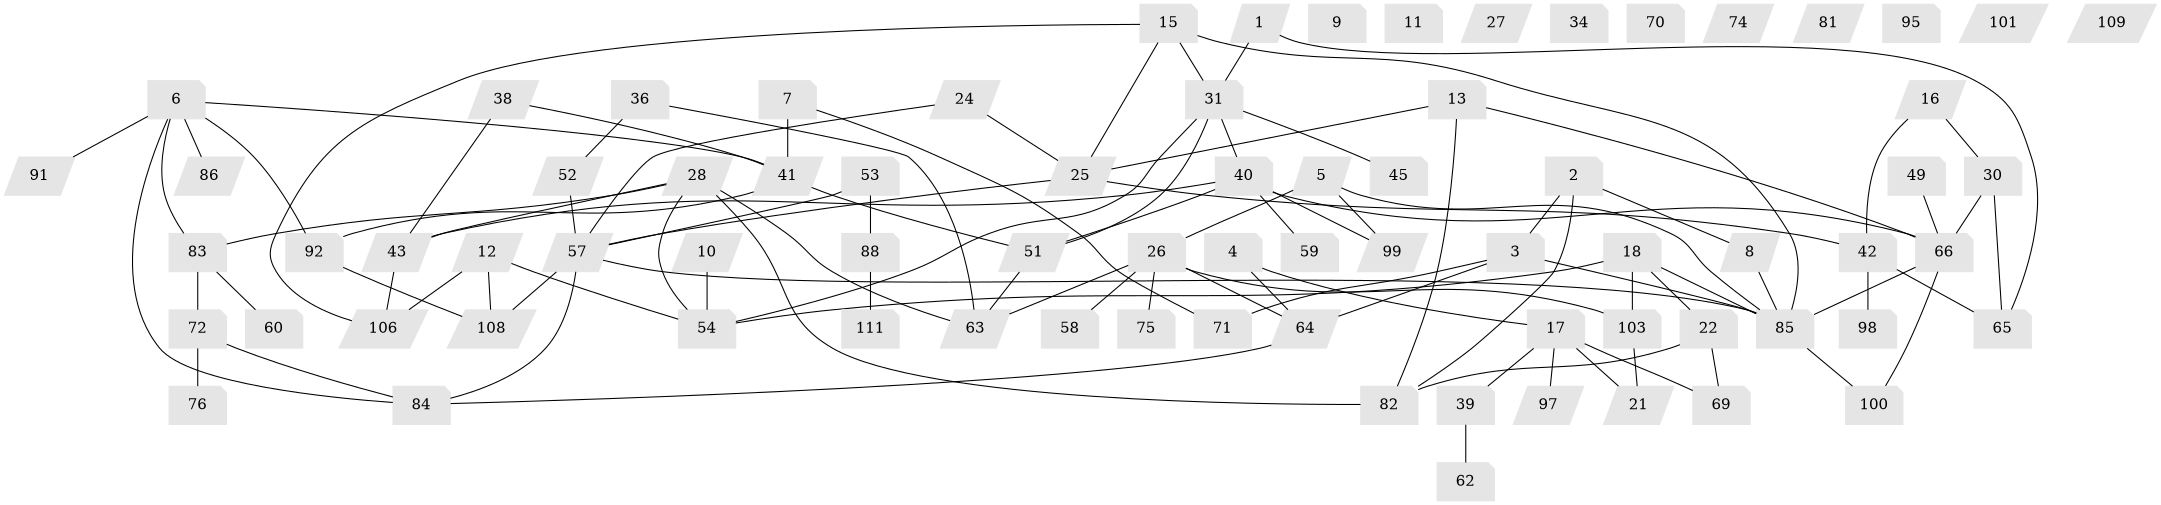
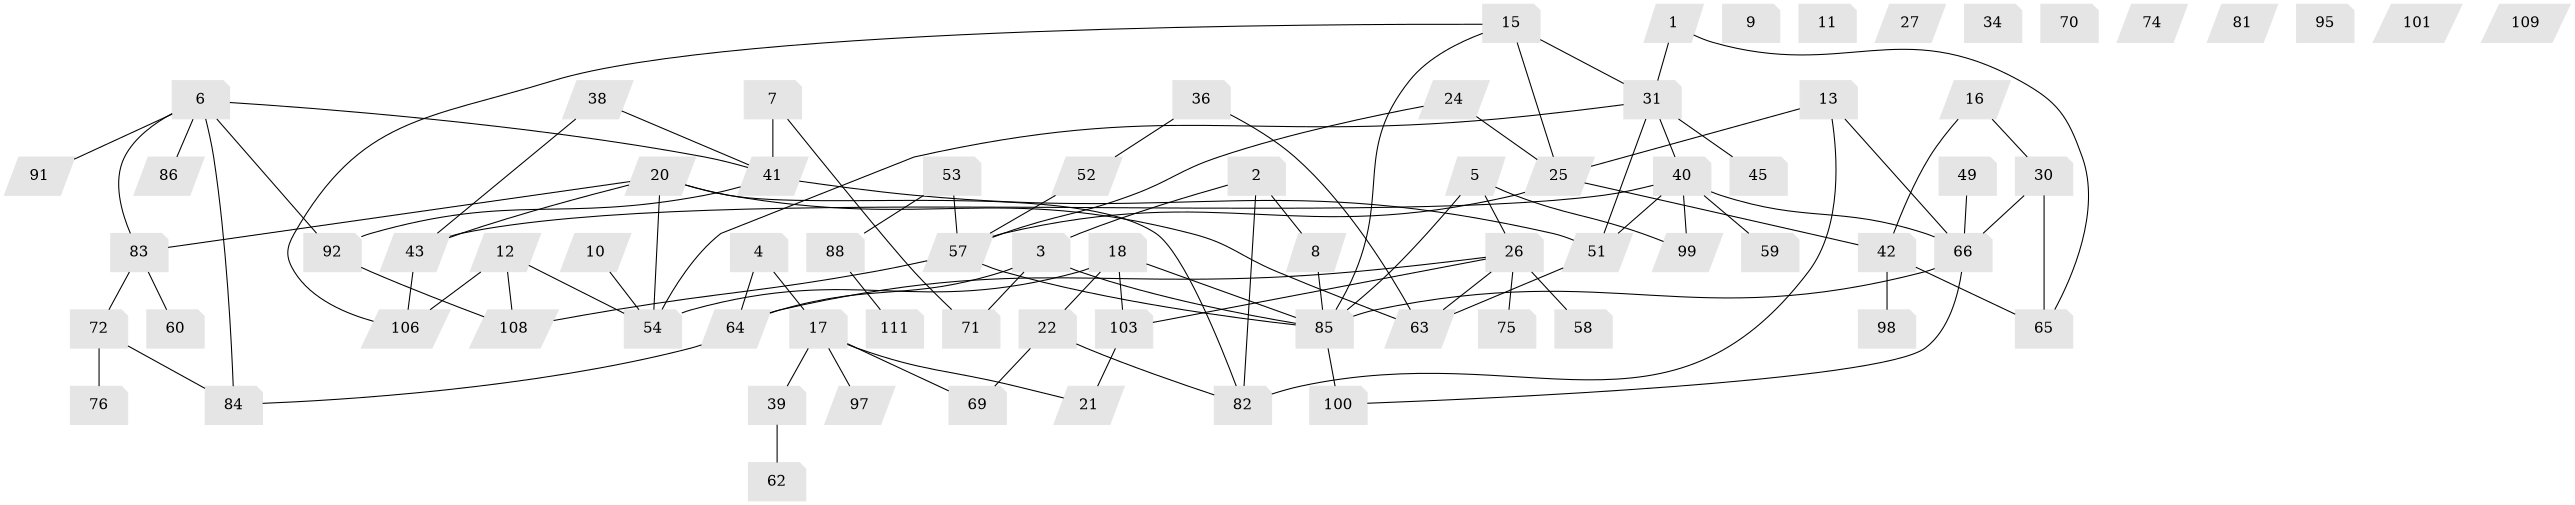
node "28": label "28" -> "20"
edge "57" -- "84": removed
